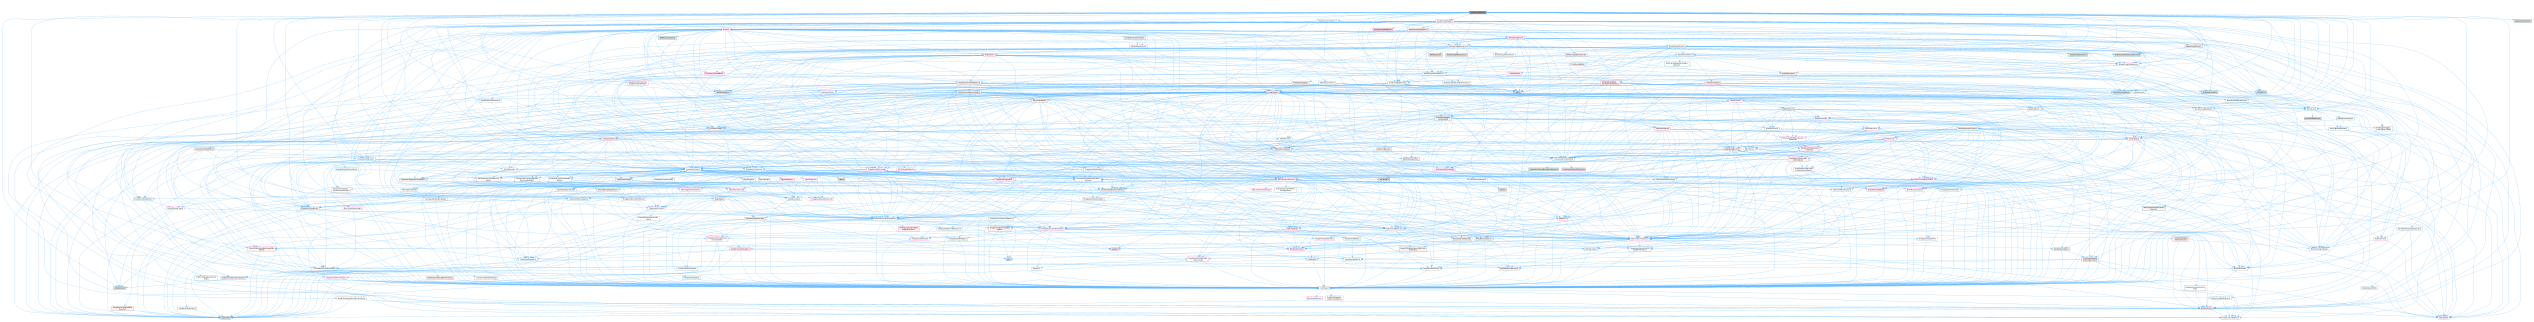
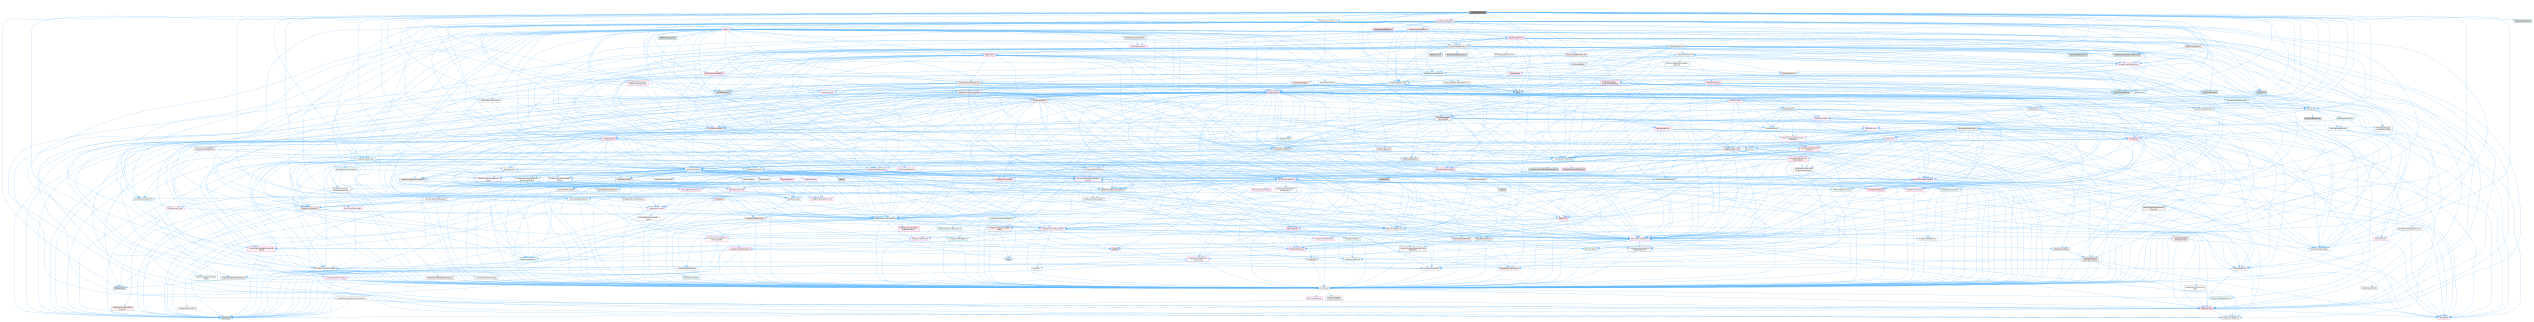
edge "Math/Vector4.h" -> "Templates/Requires.h": now "Containers/UnrealString.h" -> "Templates/Requires.h"
node "Misc/OptionalFwd.h": removed
